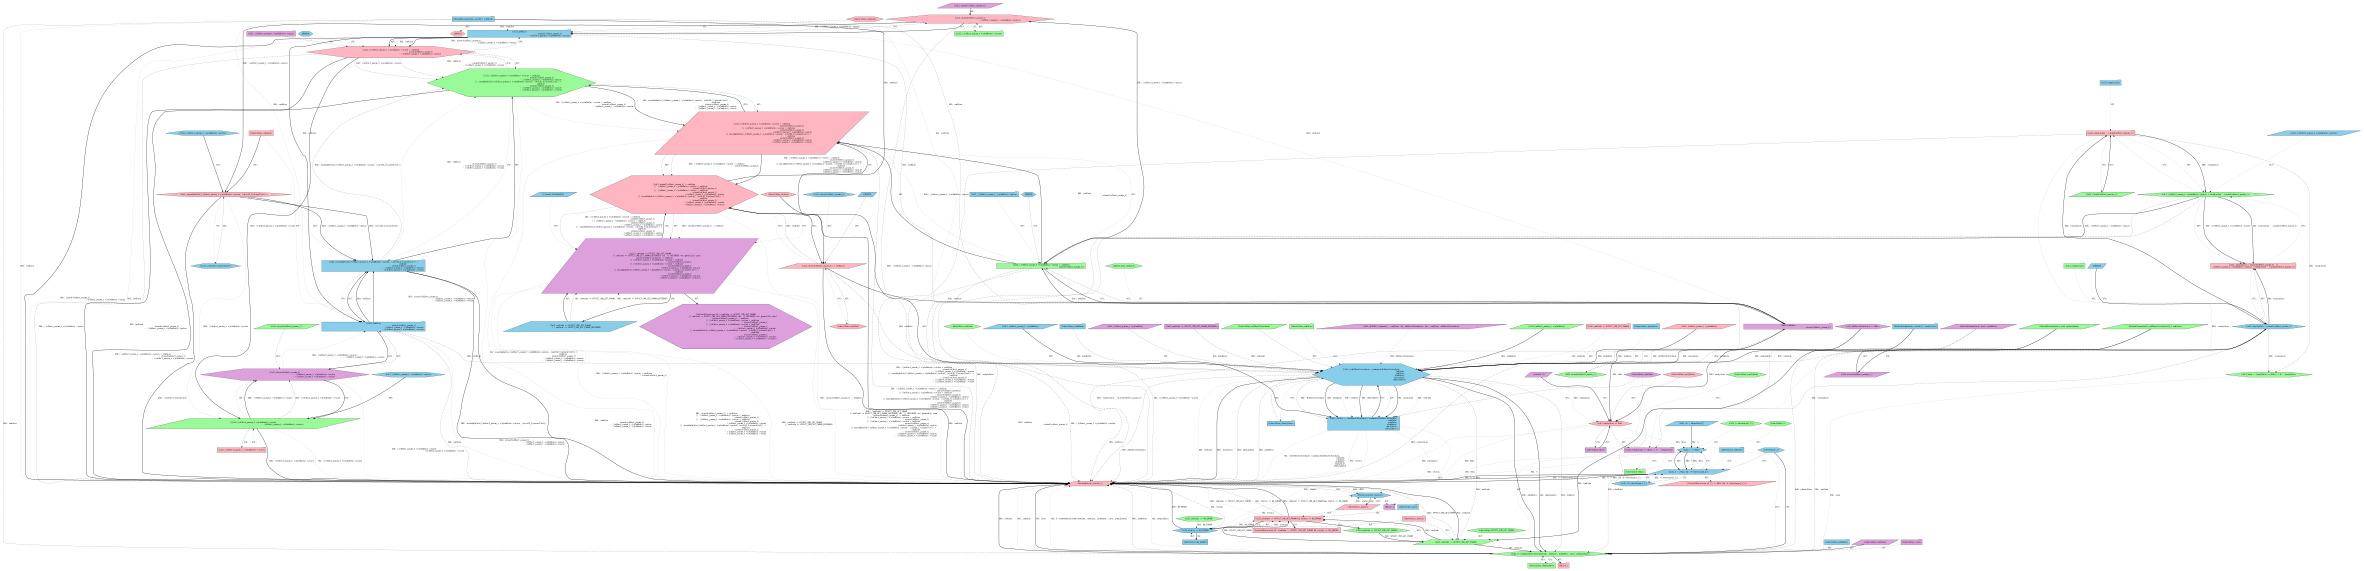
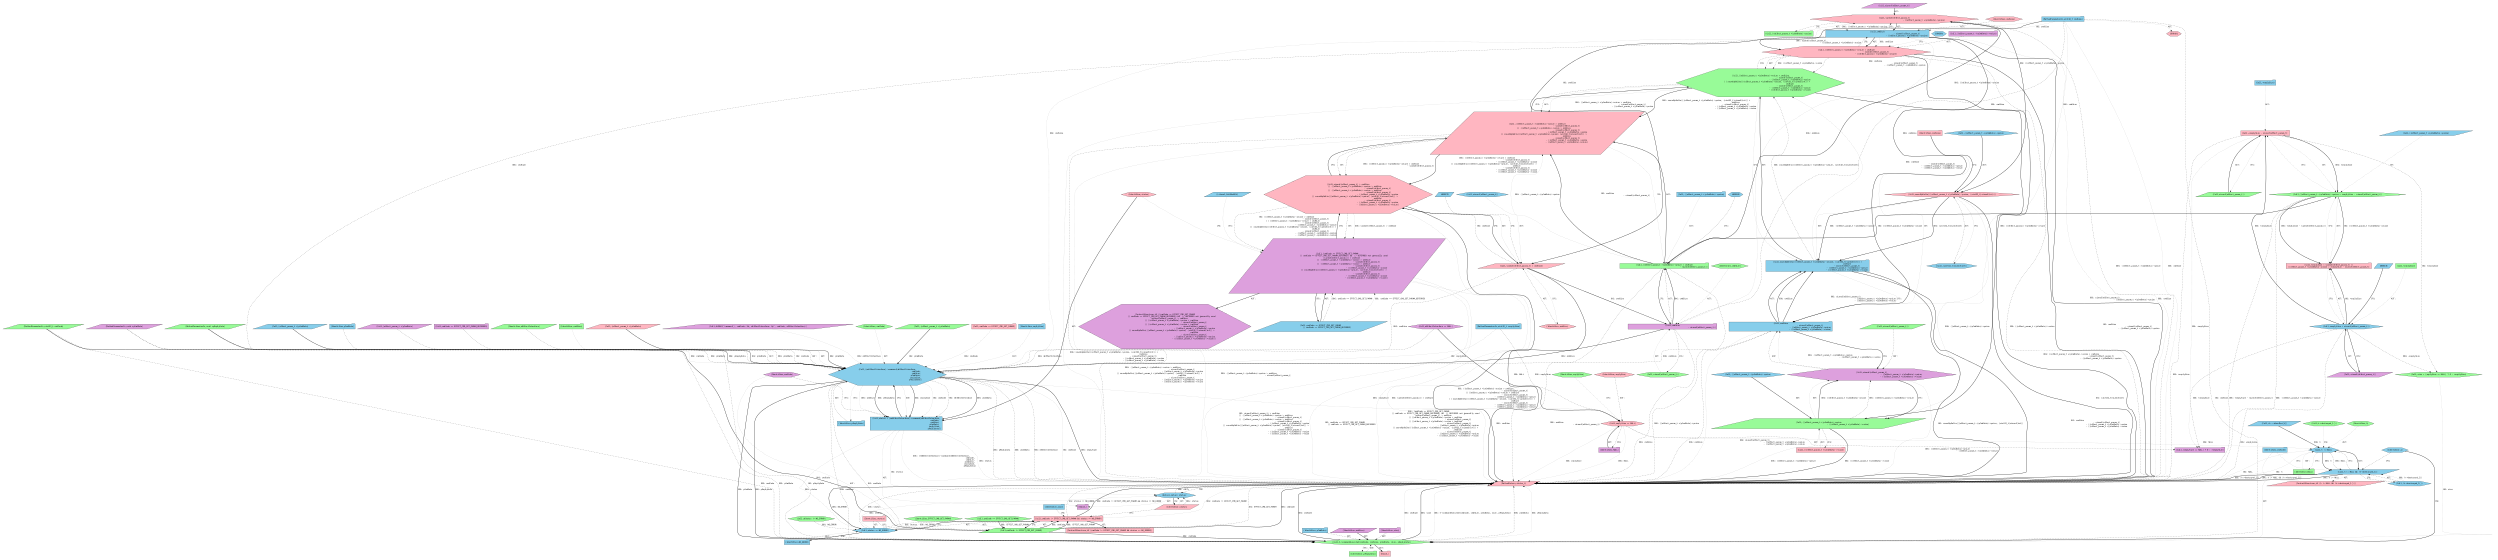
node "(MethodParameterIn,mEffectInterface32_t cmdCode)": label "(MethodParameterIn,mEffectInterface32_t cmdCode)" -> "(MethodParameterIn,uint32_t cmdCode)"
edge "(MethodParameterIn,uint32_t *replySize)" -> "(Call,replySize == NULL)": style bold -> dashed
node "(Literal,0)": removed
edge "(Call,cmdCode != EFFECT_CMD_GET_PARAM && status == NO_ERROR)" -> "(Call,cmdCode == EFFECT_CMD_GET_PARAM)": now "(Call,cmdCode != EFFECT_CMD_GET_PARAM && status == NO_ERROR)" -> "(Call,cmdCode != EFFECT_CMD_GET_PARAM)"
